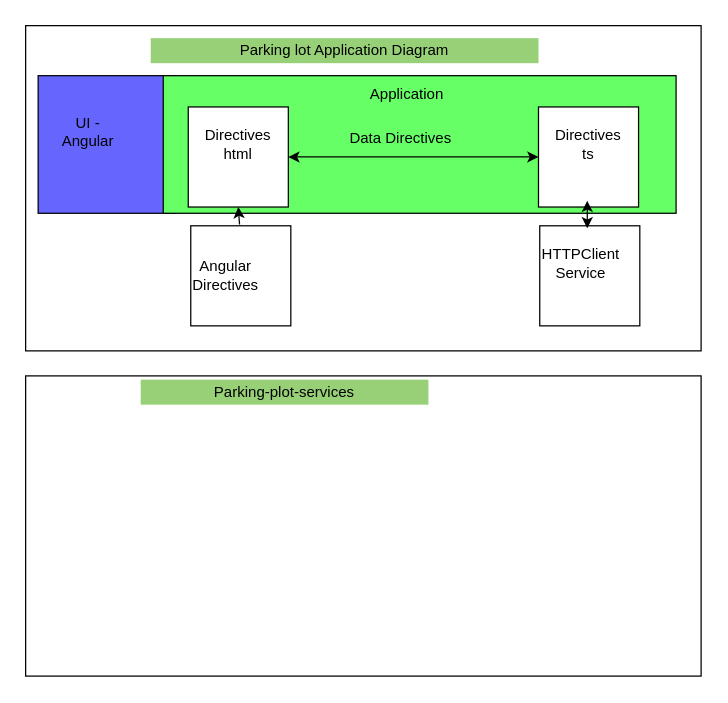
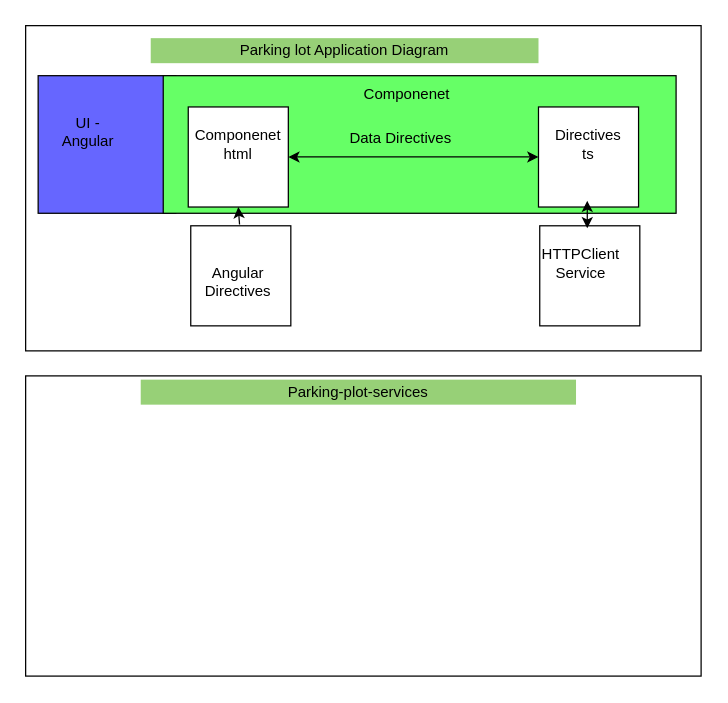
node "Application": label "Application" -> "Componenet"
node "Directives html": label "Directives html" -> "Componenet html"
node "Angular Directives": moved (226, 276) -> (238, 282)
node "Parking-plot-services": size 288x25 -> 435x25
